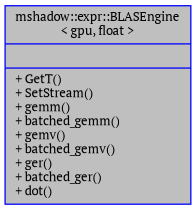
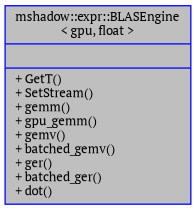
node "mshadow::expr::BLASEngine": text "+ batched_gemm()" -> "+ gpu_gemm()"
